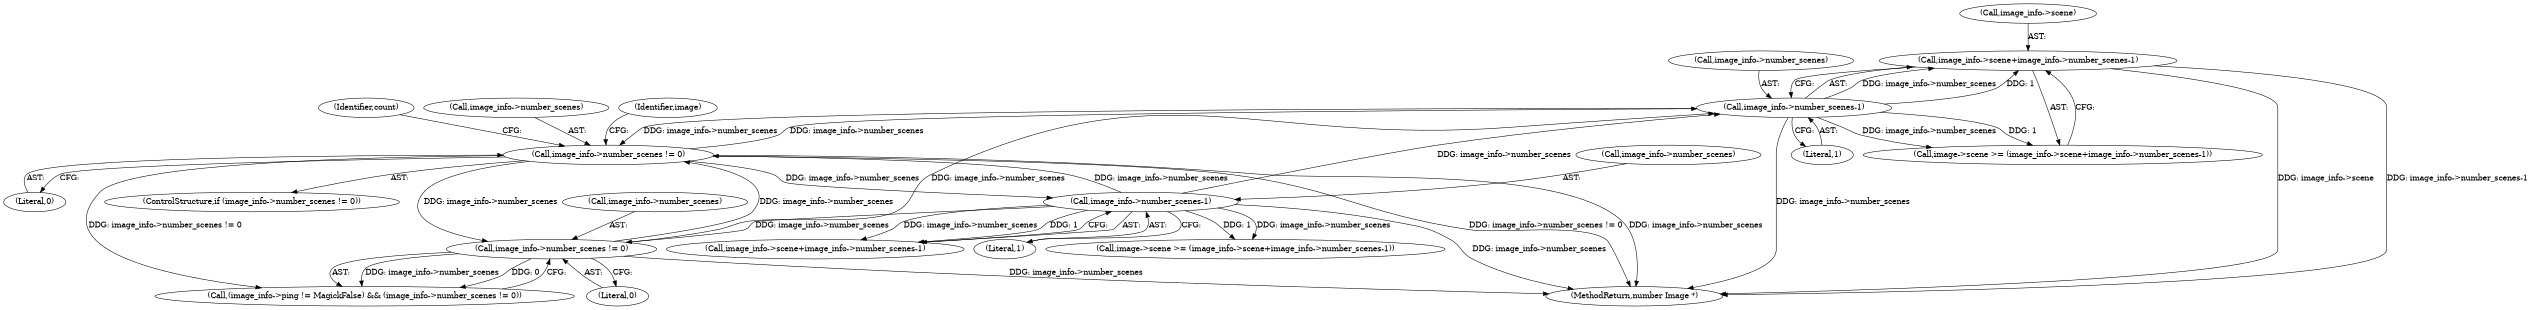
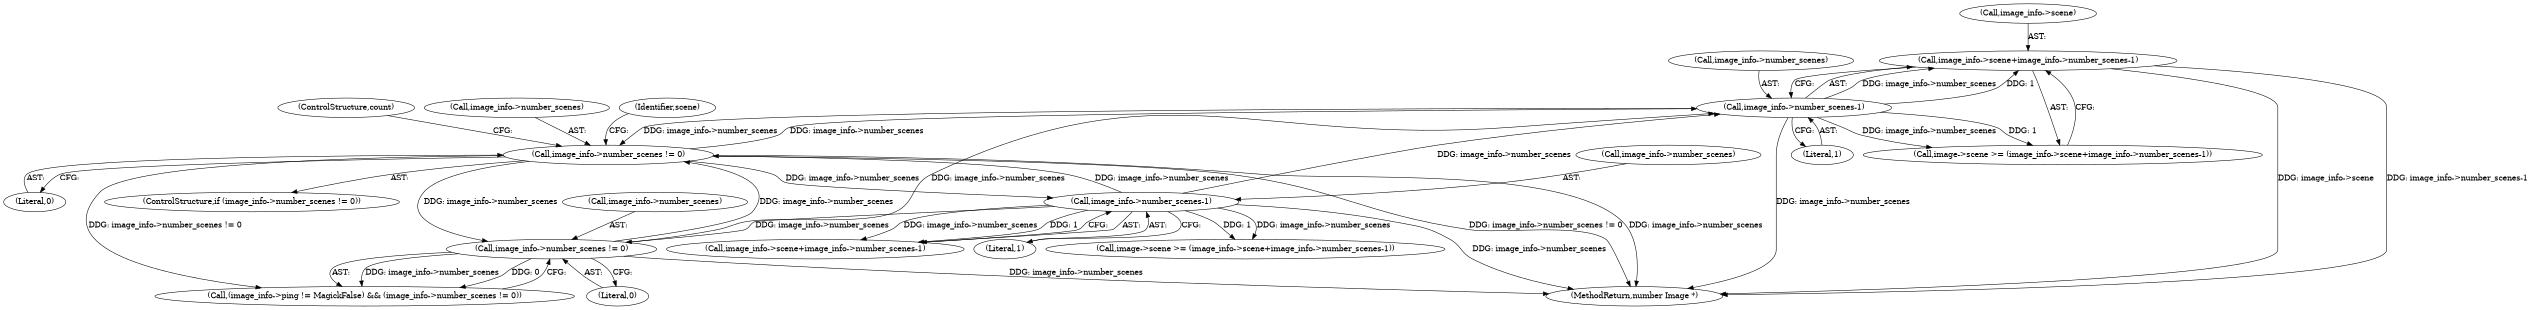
node "(Identifier,count)": label "(Identifier,count)" -> "(ControlStructure,count)"
node "(Identifier,image)": label "(Identifier,image)" -> "(Identifier,scene)"
